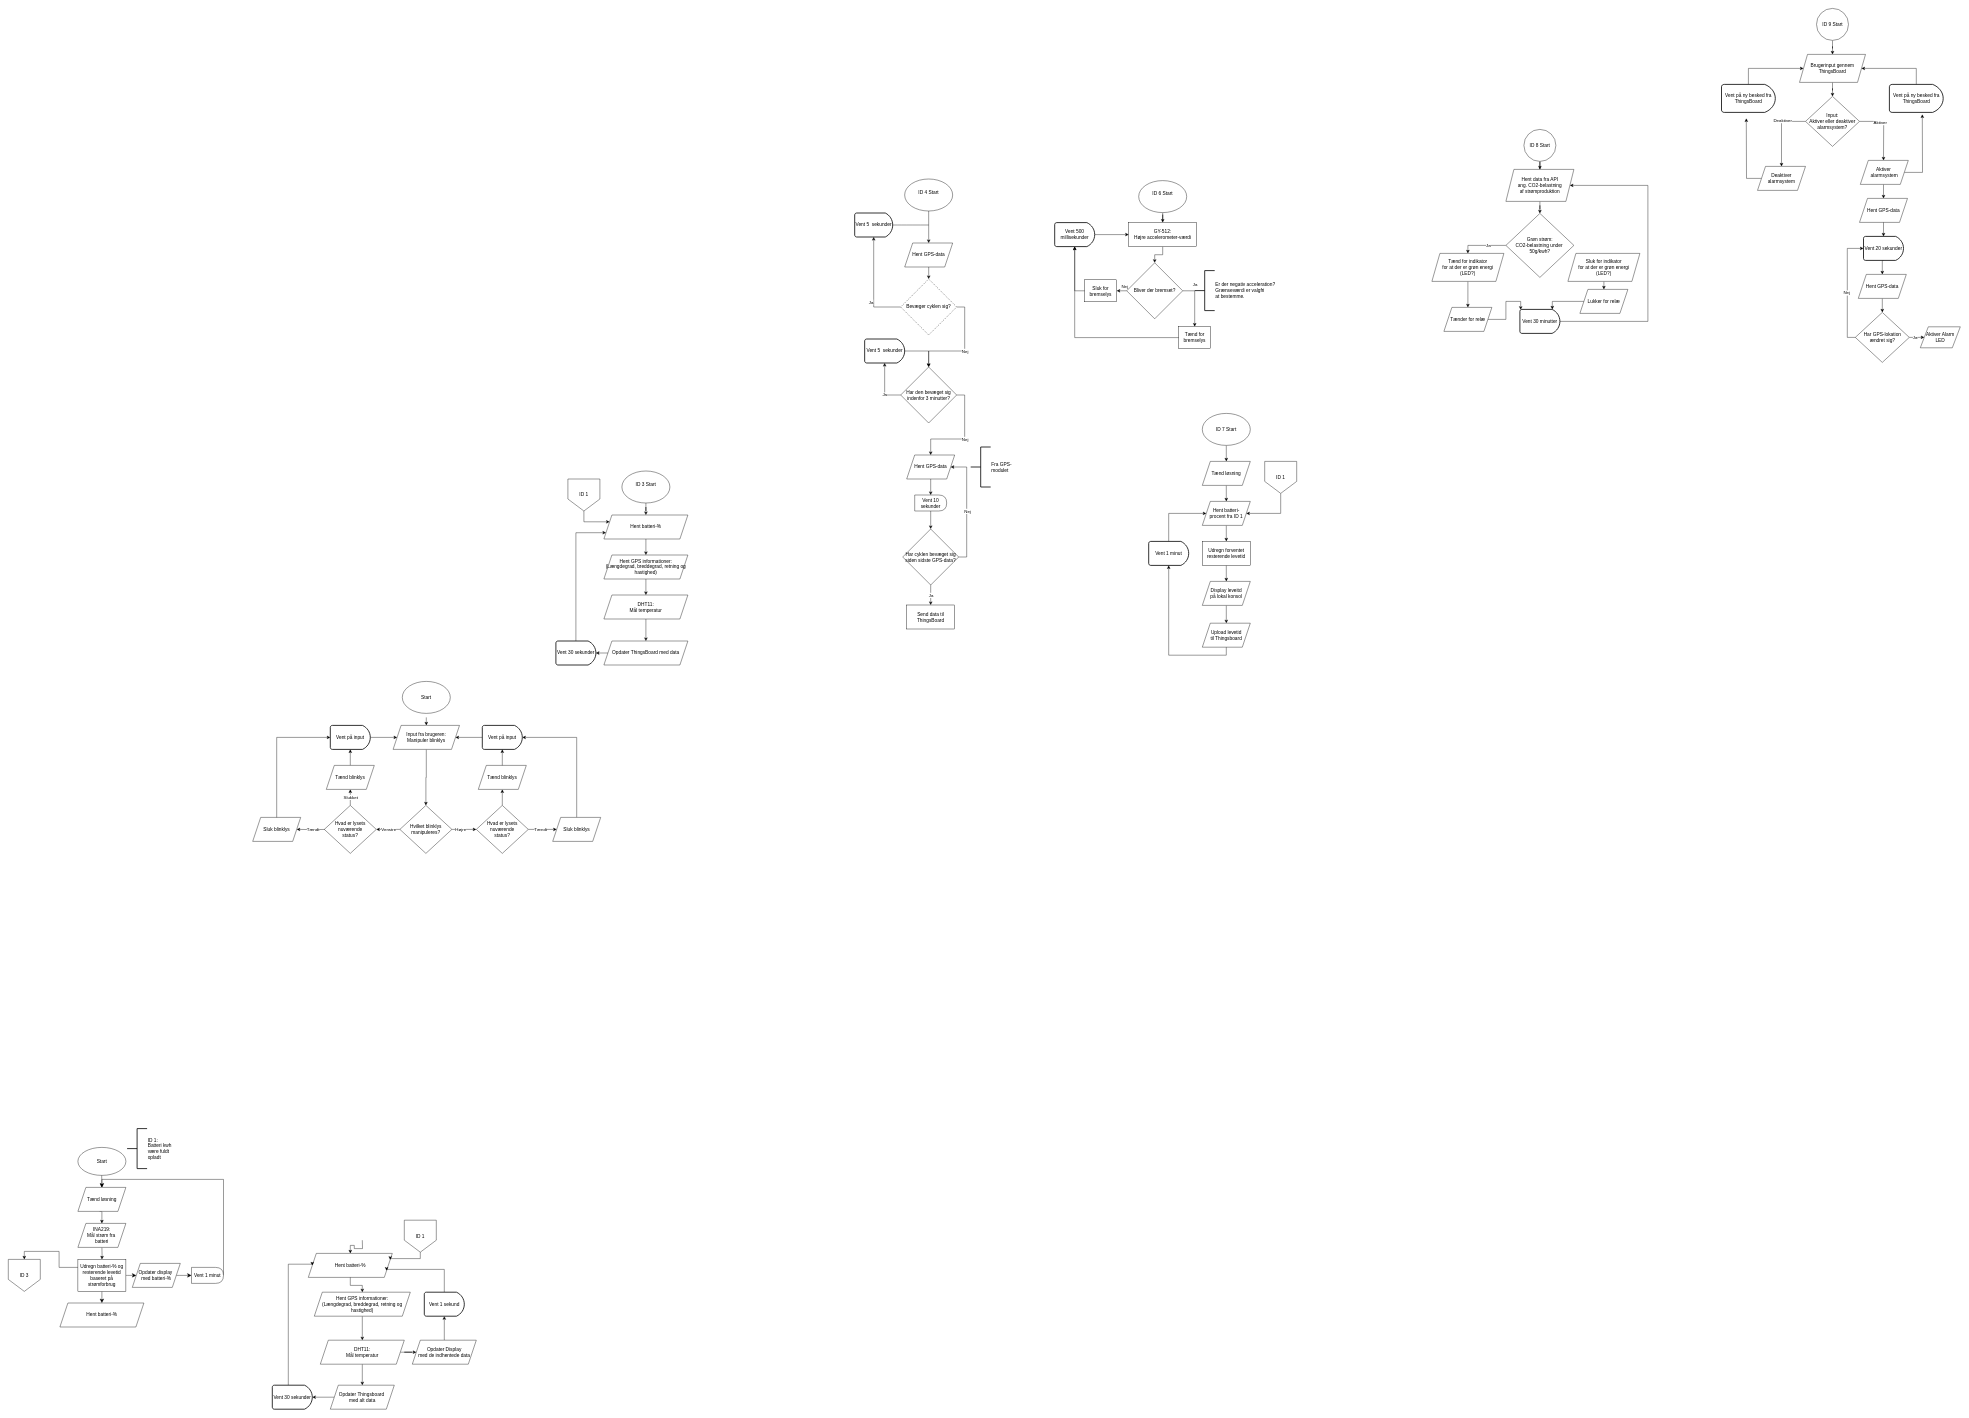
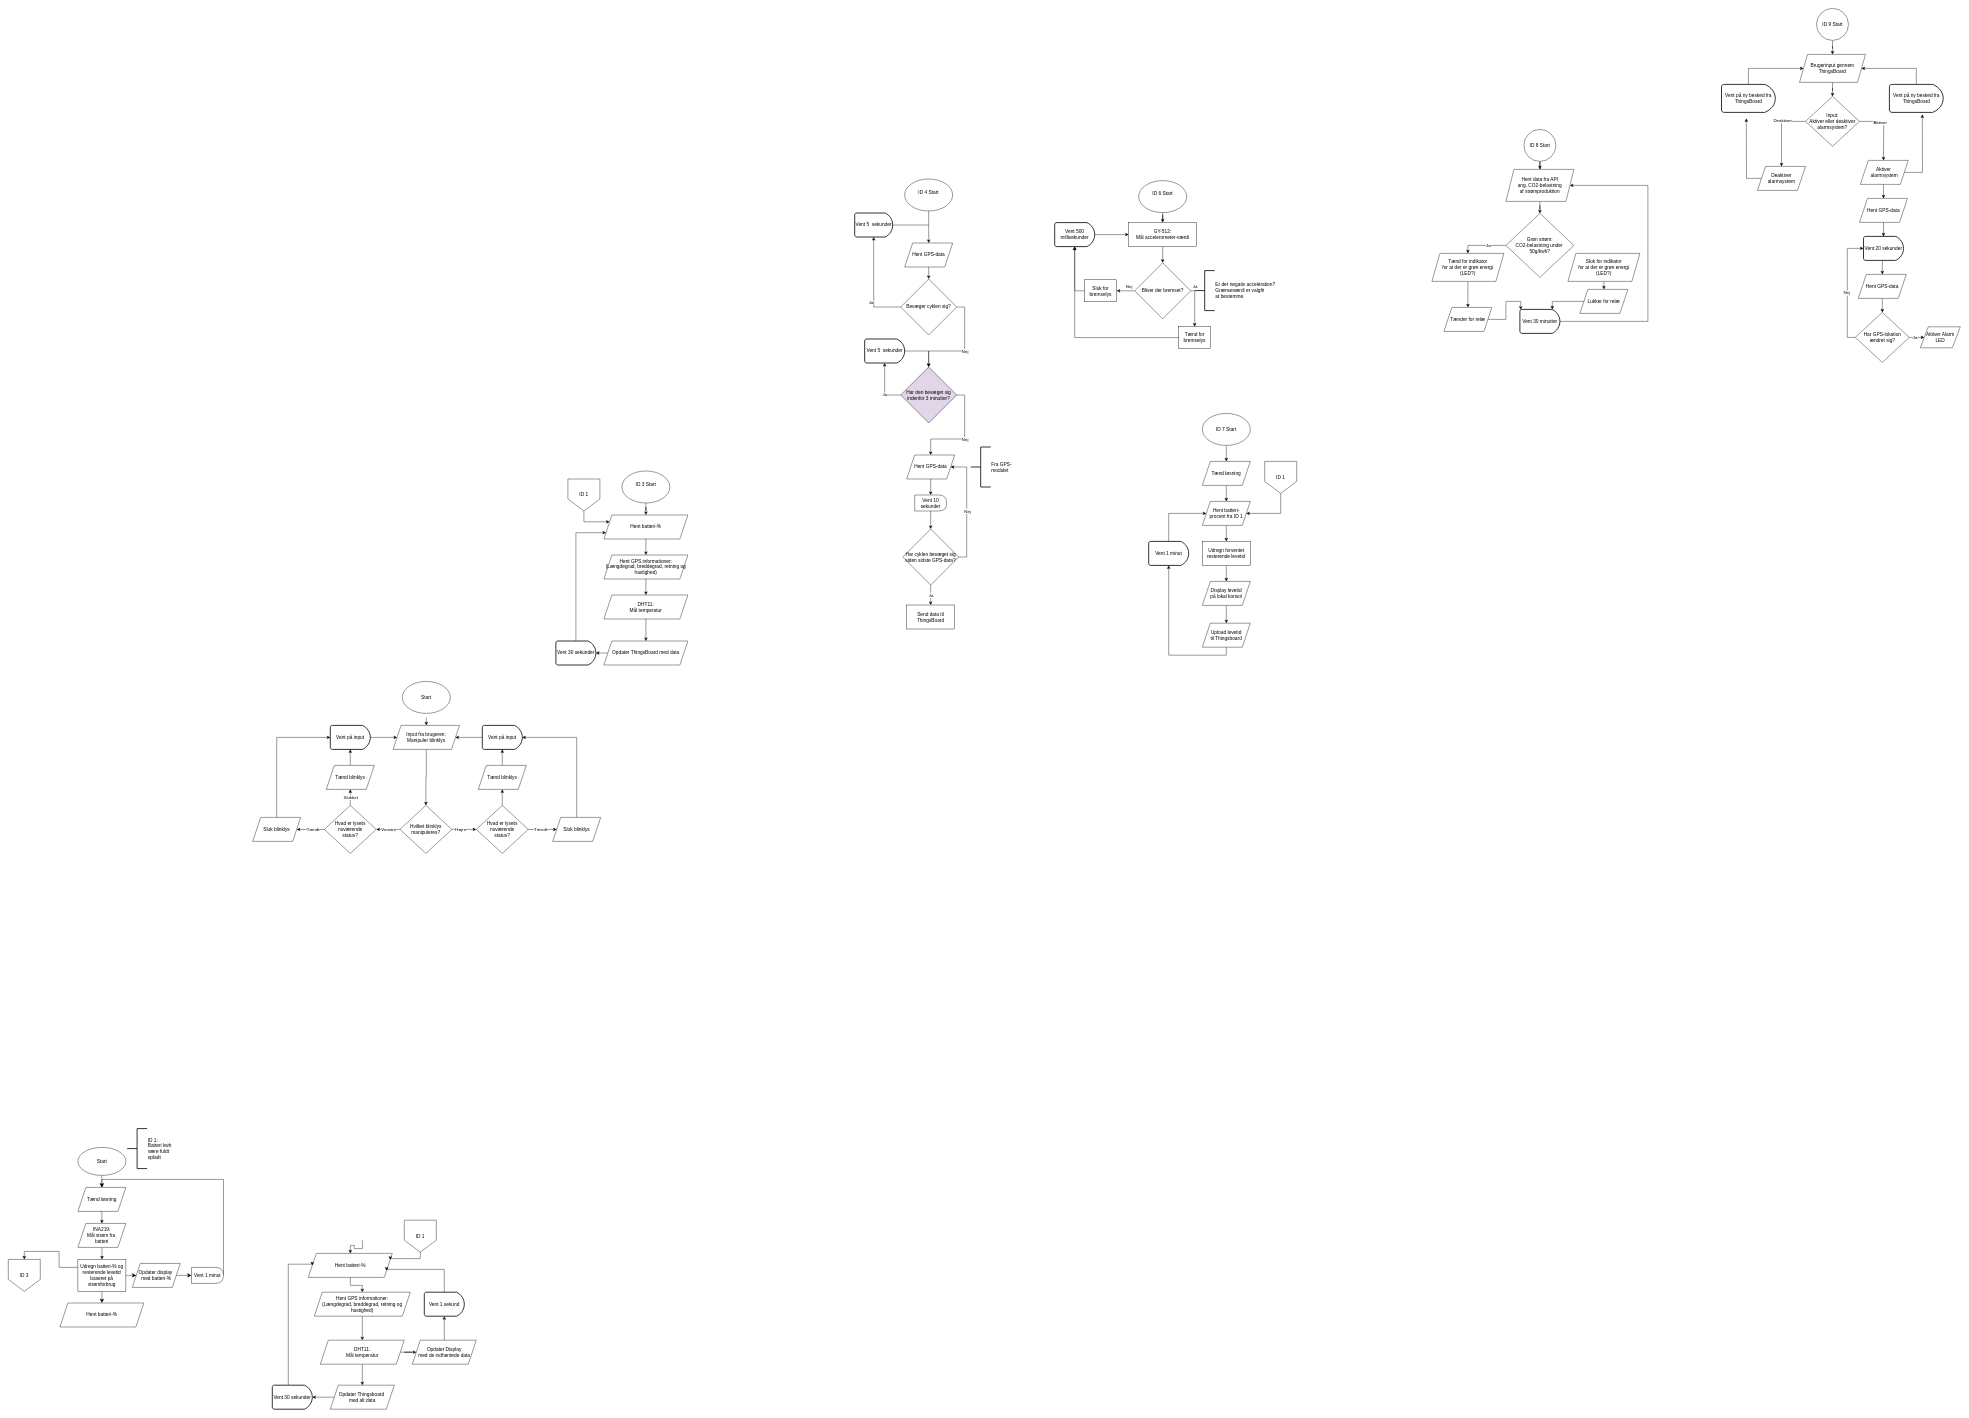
node "GY-512: Højre accelerometer-værdi": label "GY-512: Højre accelerometer-værdi" -> "GY-512: Mål accelerometer-værdi"
node "Bliver der bremset?": moved (1155, 291) -> (1163, 291)
node "Bevæger cyklen sig?": style dashed -> solid
node "Har den bevæget sig indenfor 3 minutter?": fillcolor #ffffff -> #e1d5e7
